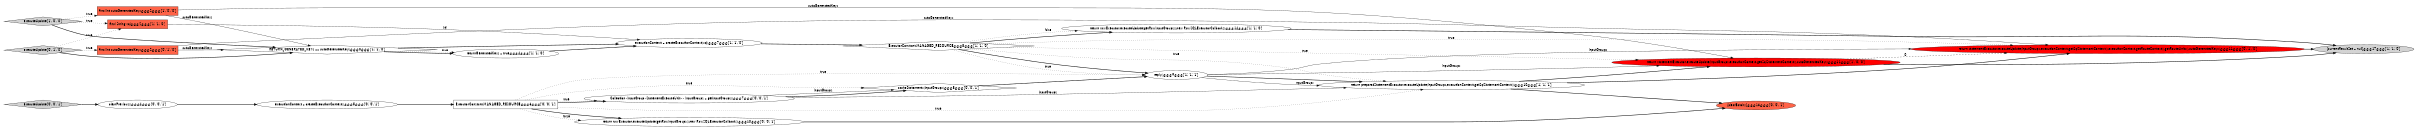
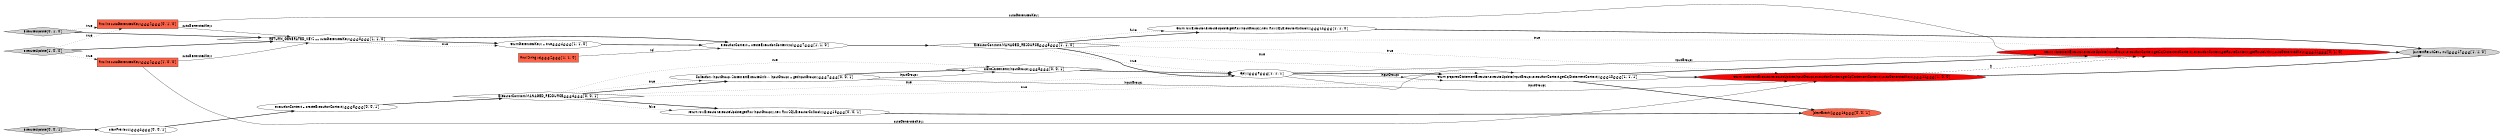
edge "executeUpdate['1', '0', '0']" -> "final String sql@@@2@@@['1', '1', '0']": now "executeUpdate['1', '0', '0']" -> "final int autoGeneratedKeys@@@2@@@['0', '1', '0']"
edge "executeUpdate['0', '1', '0']" -> "final String sql@@@2@@@['1', '1', '0']": removed, label "true"
node "ExecutorConstant.MANAGED_RESOURCE@@@6@@@['0', '0', '1']": shape box -> diamond
